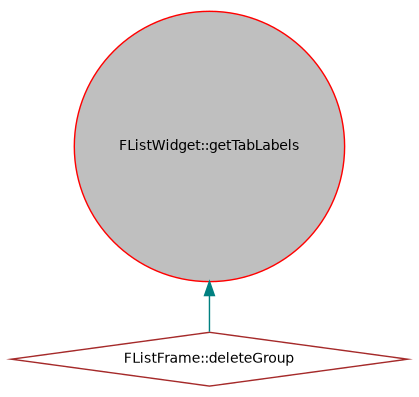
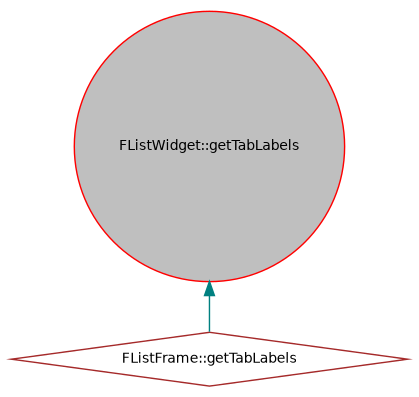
node "FListFrame::deleteGroup": label "FListFrame::deleteGroup" -> "FListFrame::getTabLabels"
